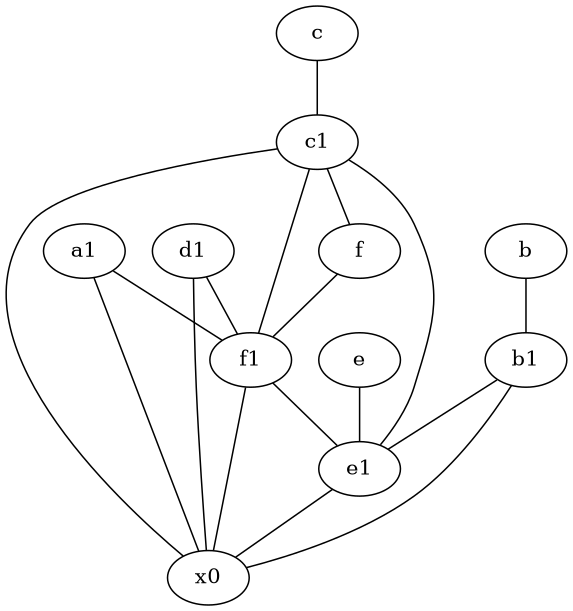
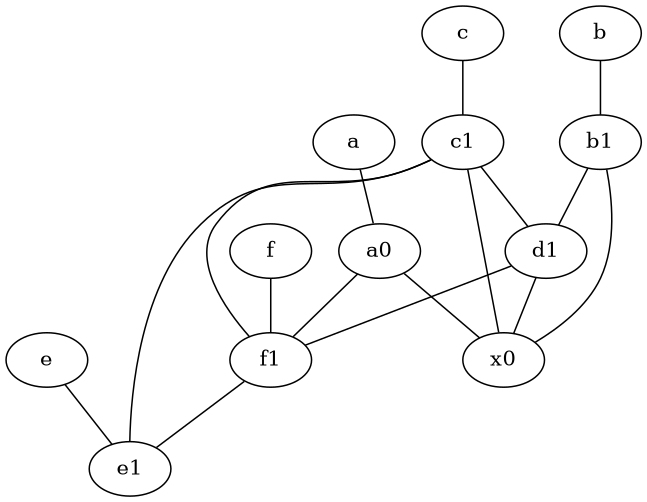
node "a": added
edge "c1" -- "f": now "c1" -- "d1"
node "a1": label "a1" -> "a0"
edge "b1" -- "e1": now "b1" -- "d1"
edge "f1" -- "x0": removed
edge "e1" -- "x0": removed
